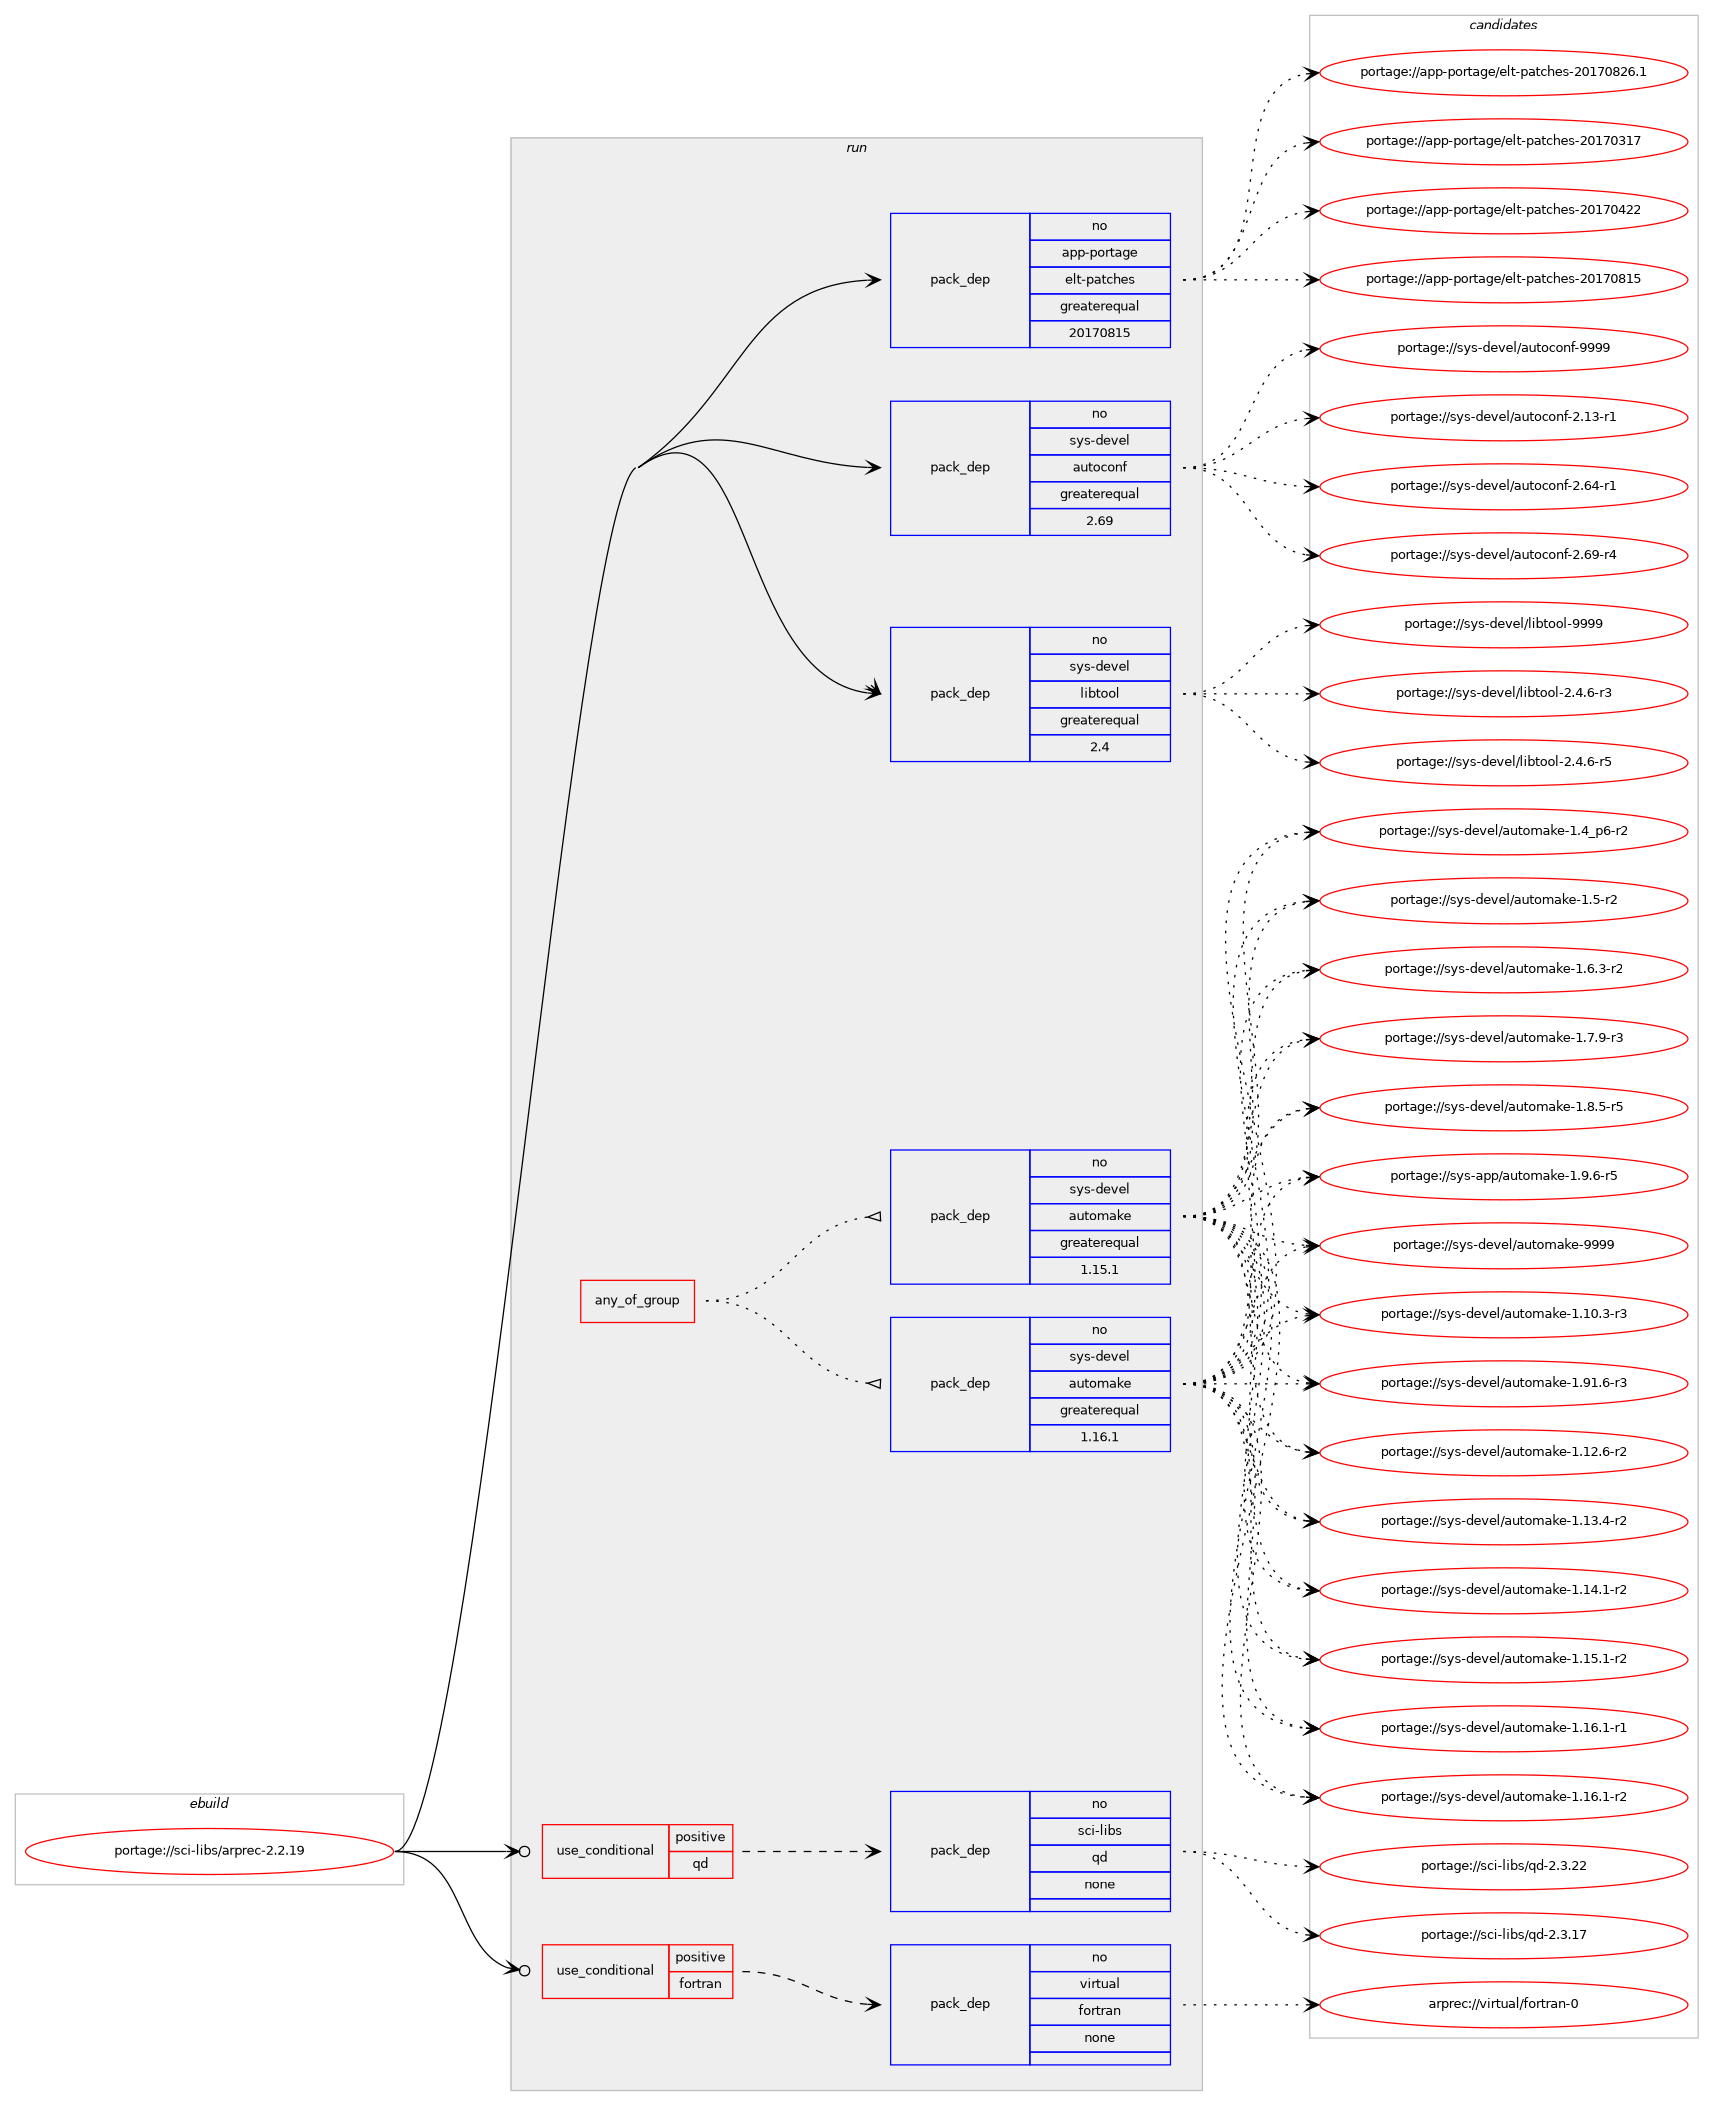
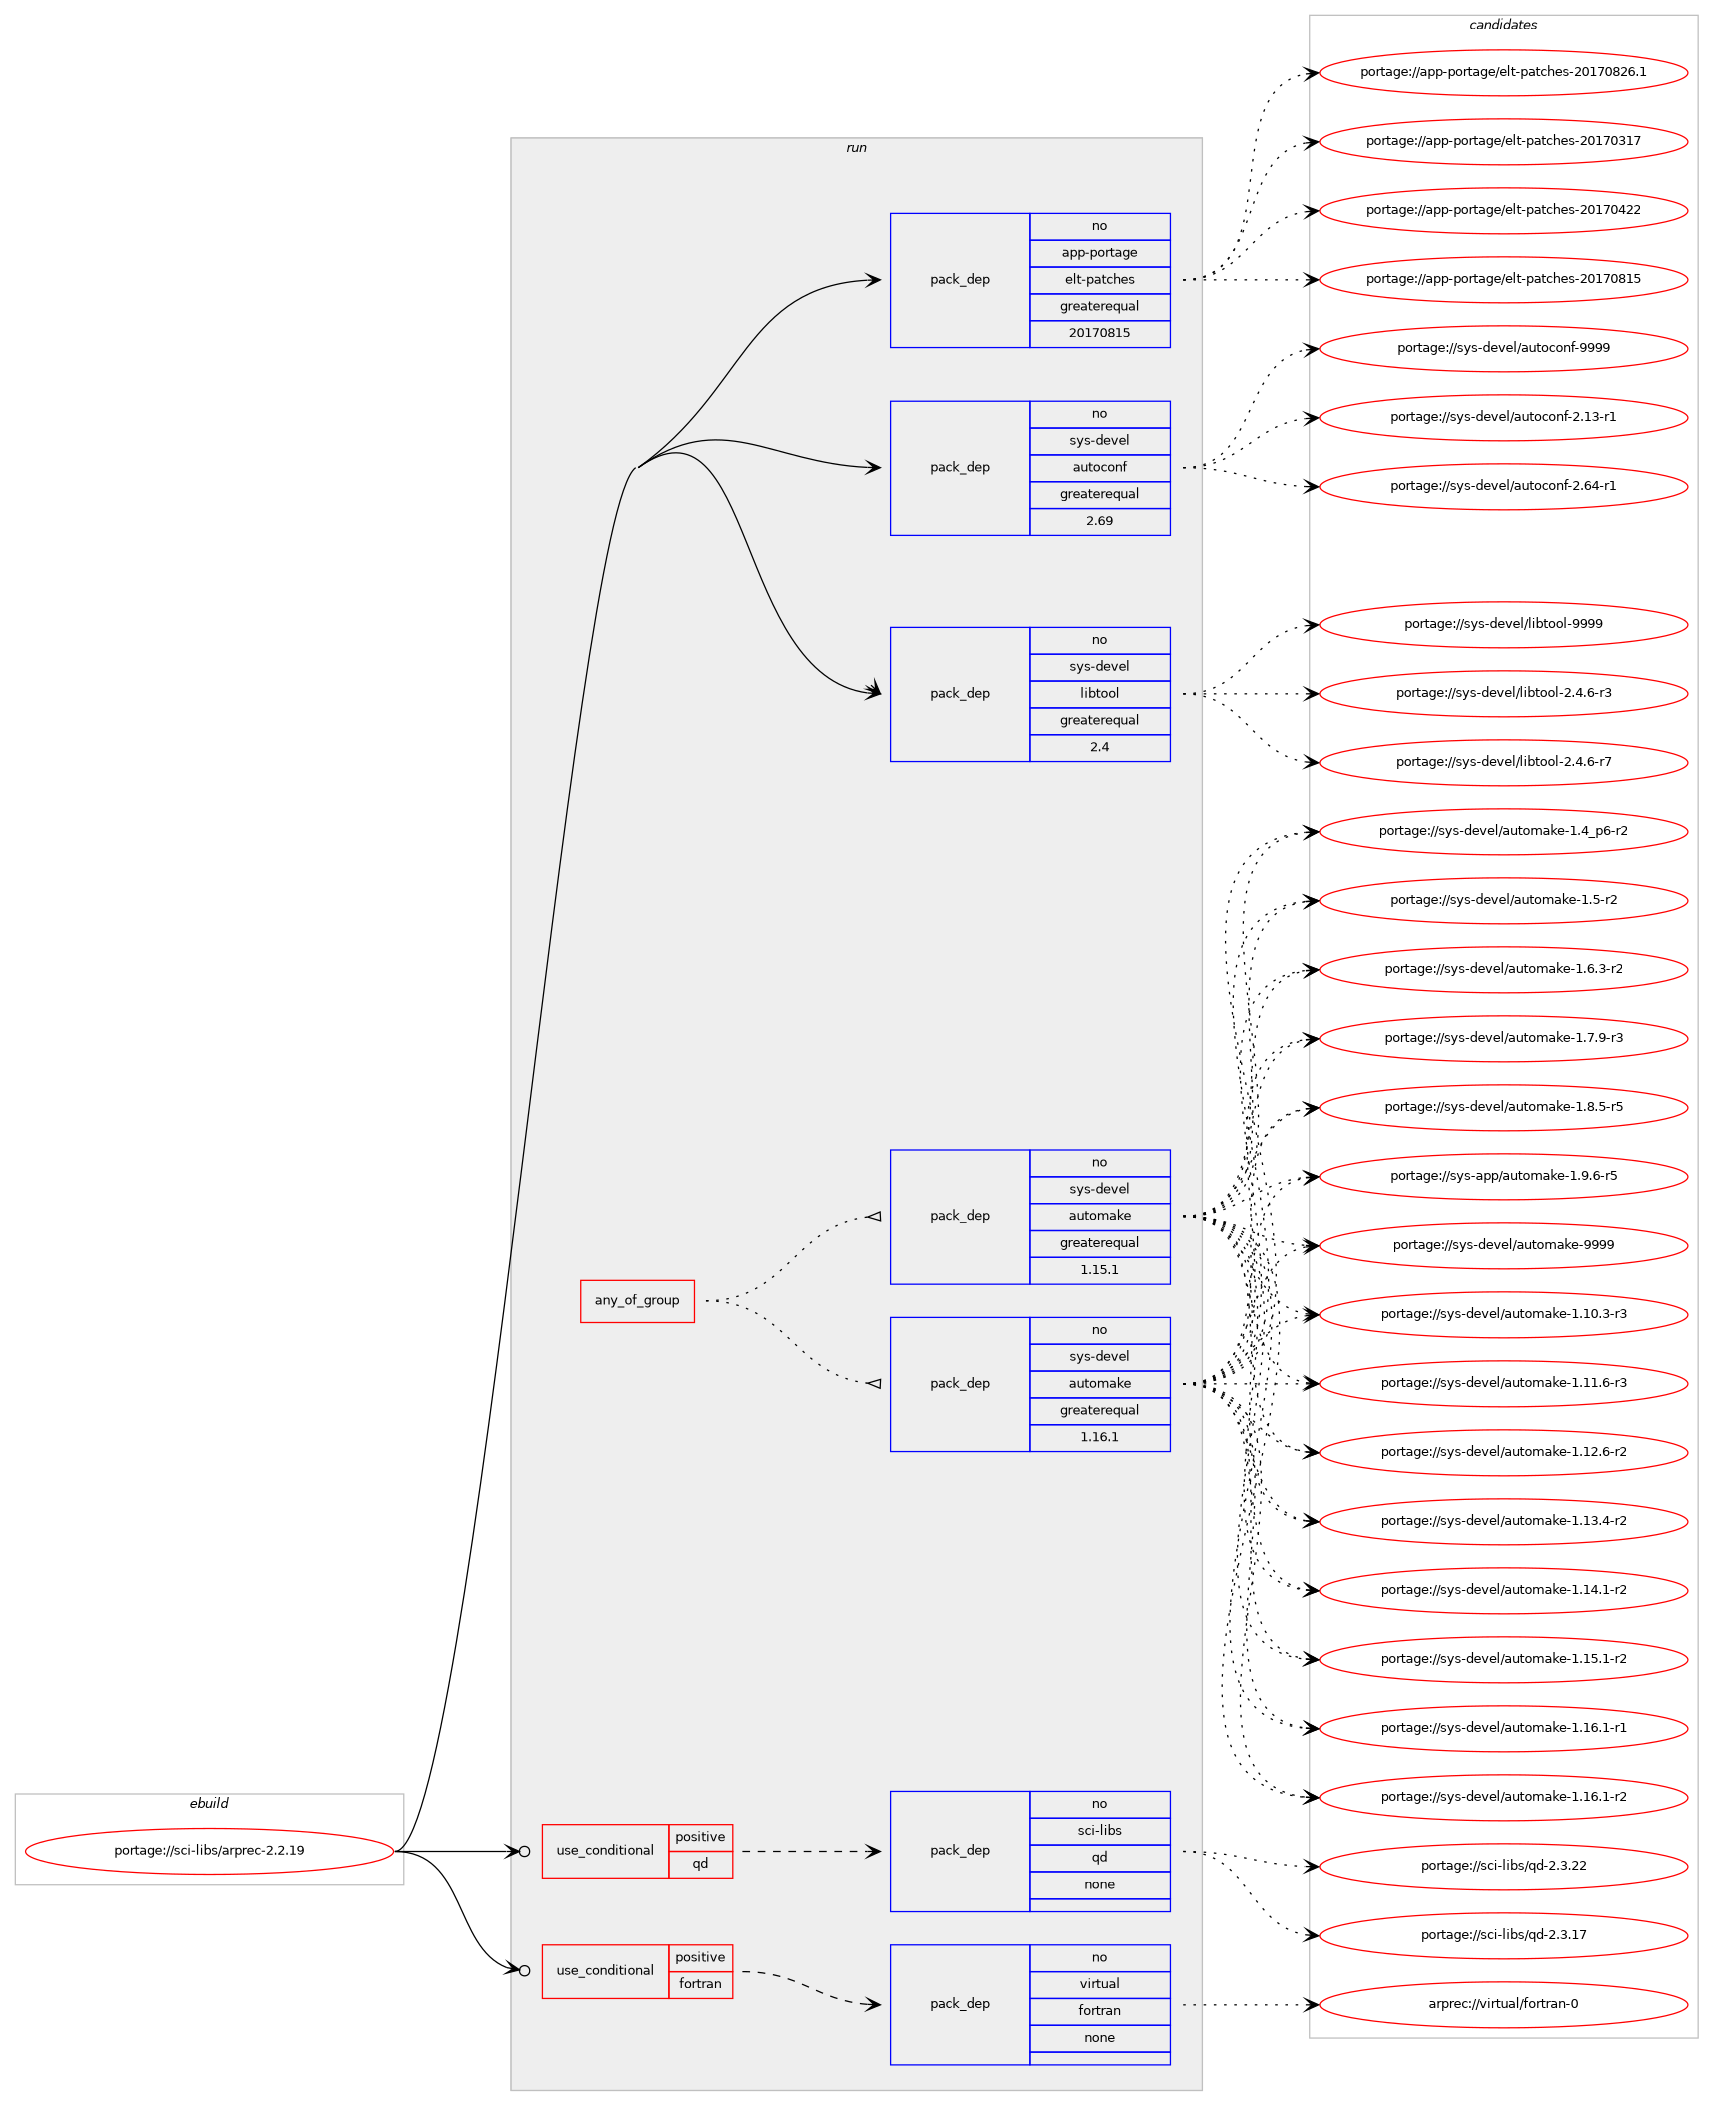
node "portage://sys-devel/autoconf-2.69-r4": removed
node "portage://sys-devel/libtool-2.4.6-r5": label "portage://sys-devel/libtool-2.4.6-r5" -> "portage://sys-devel/libtool-2.4.6-r7"
node "portage://sys-devel/automake-1.91.6-r3": label "portage://sys-devel/automake-1.91.6-r3" -> "portage://sys-devel/automake-1.11.6-r3"
